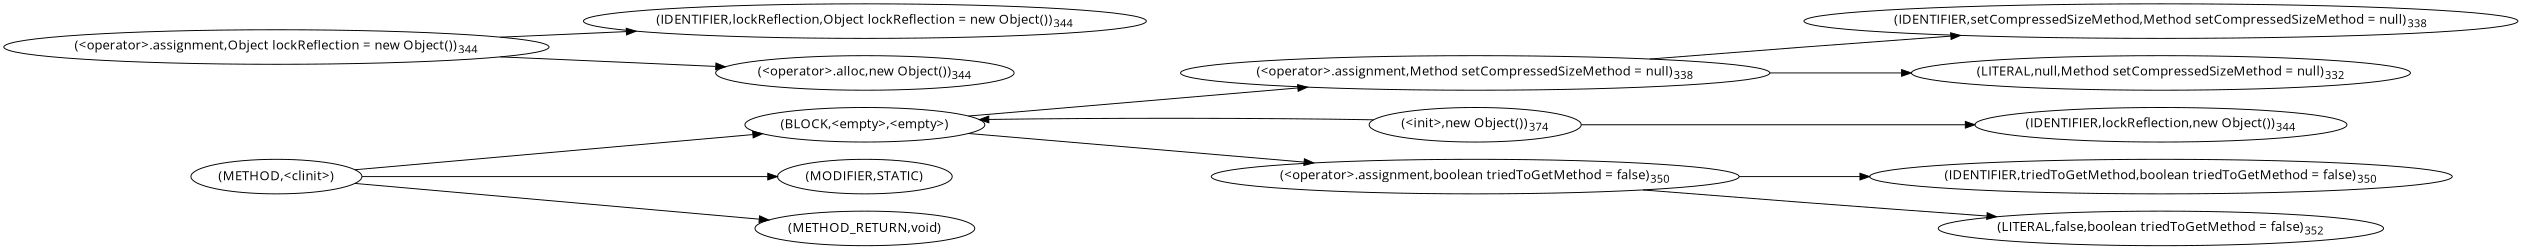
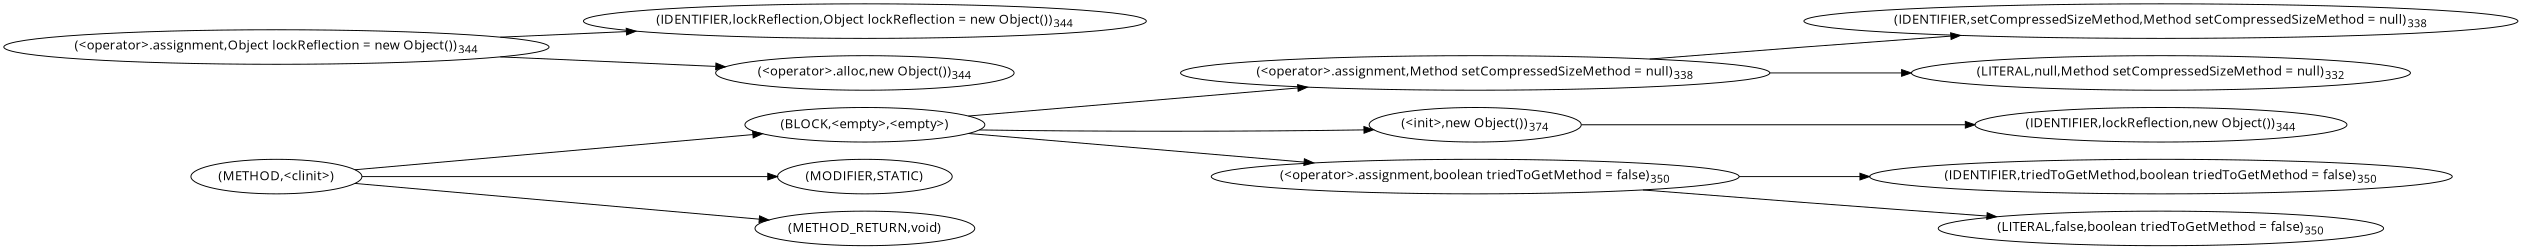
edge "(<init>,new Object())" -> "(BLOCK,<empty>,<empty>)": reversed
node "(LITERAL,false,boolean triedToGetMethod = false)": text "352" -> "350"
